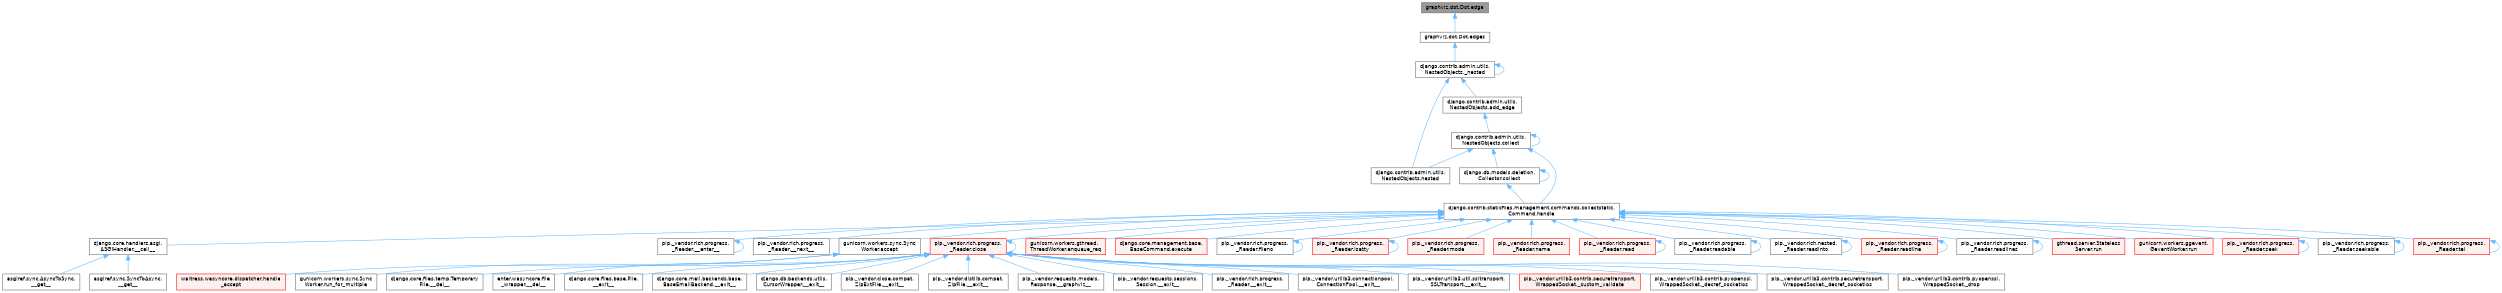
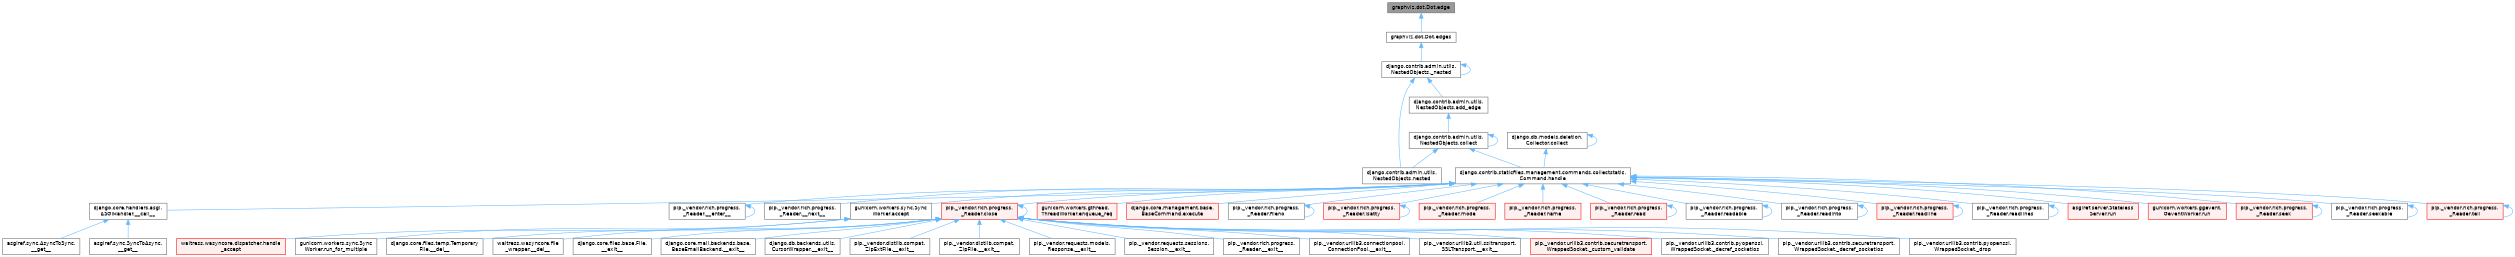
edge "django.db.models.deletion. Collector.collect" -> "django.contrib.admin.utils. NestedObjects.collect": removed
node "pip._vendor.rich.nested. _Reader.readinto": label "pip._vendor.rich.nested. _Reader.readinto" -> "pip._vendor.rich.progress. _Reader.readinto"
node "gthread.server.Stateless Server.run": label "gthread.server.Stateless Server.run" -> "asgiref.server.Stateless Server.run"
node "enter.wasyncore.file _wrapper.__del__": label "enter.wasyncore.file _wrapper.__del__" -> "waitress.wasyncore.file _wrapper.__del__"
node "pip._vendor.close.compat. ZipExtFile.__exit__": label "pip._vendor.close.compat. ZipExtFile.__exit__" -> "pip._vendor.distlib.compat. ZipExtFile.__exit__"
node "pip._vendor.requests.models. Response.__graphviz__": label "pip._vendor.requests.models. Response.__graphviz__" -> "pip._vendor.requests.models. Response.__exit__"
